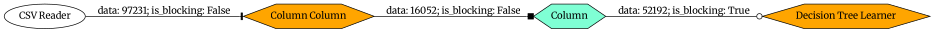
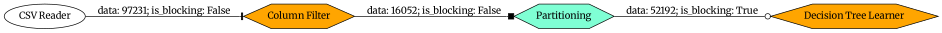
node "Column Column": label "Column Column" -> "Column Filter"
node "Column": label "Column" -> "Partitioning"
